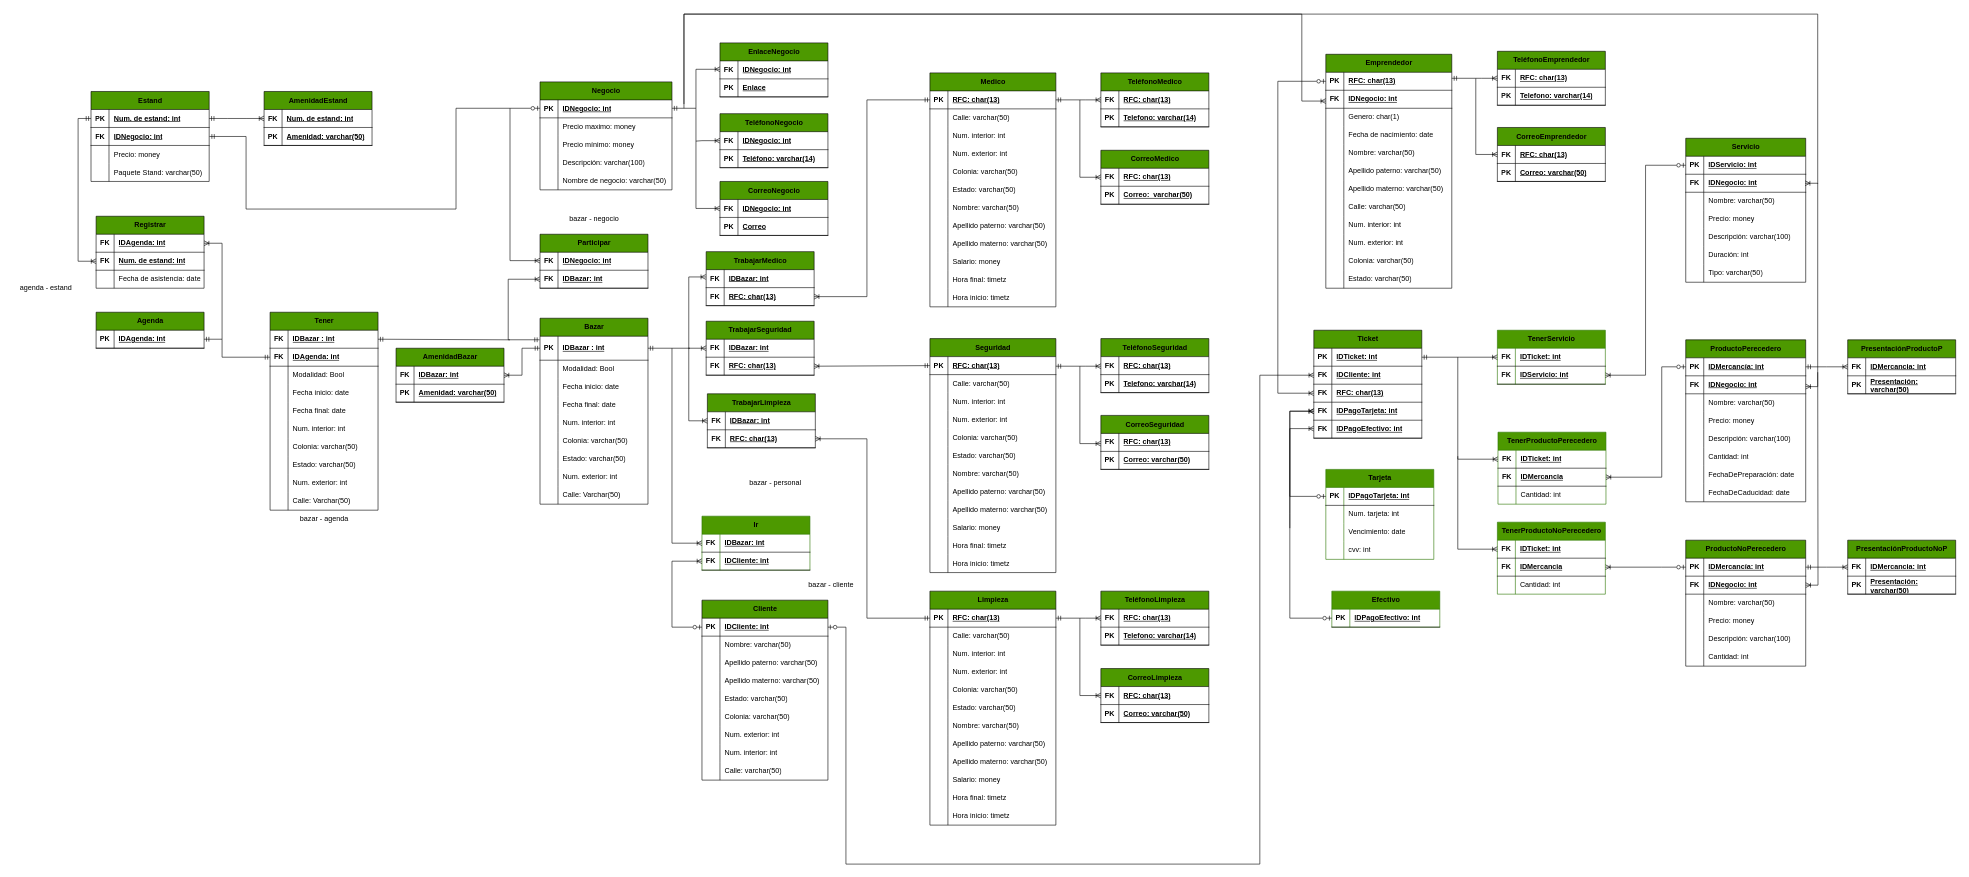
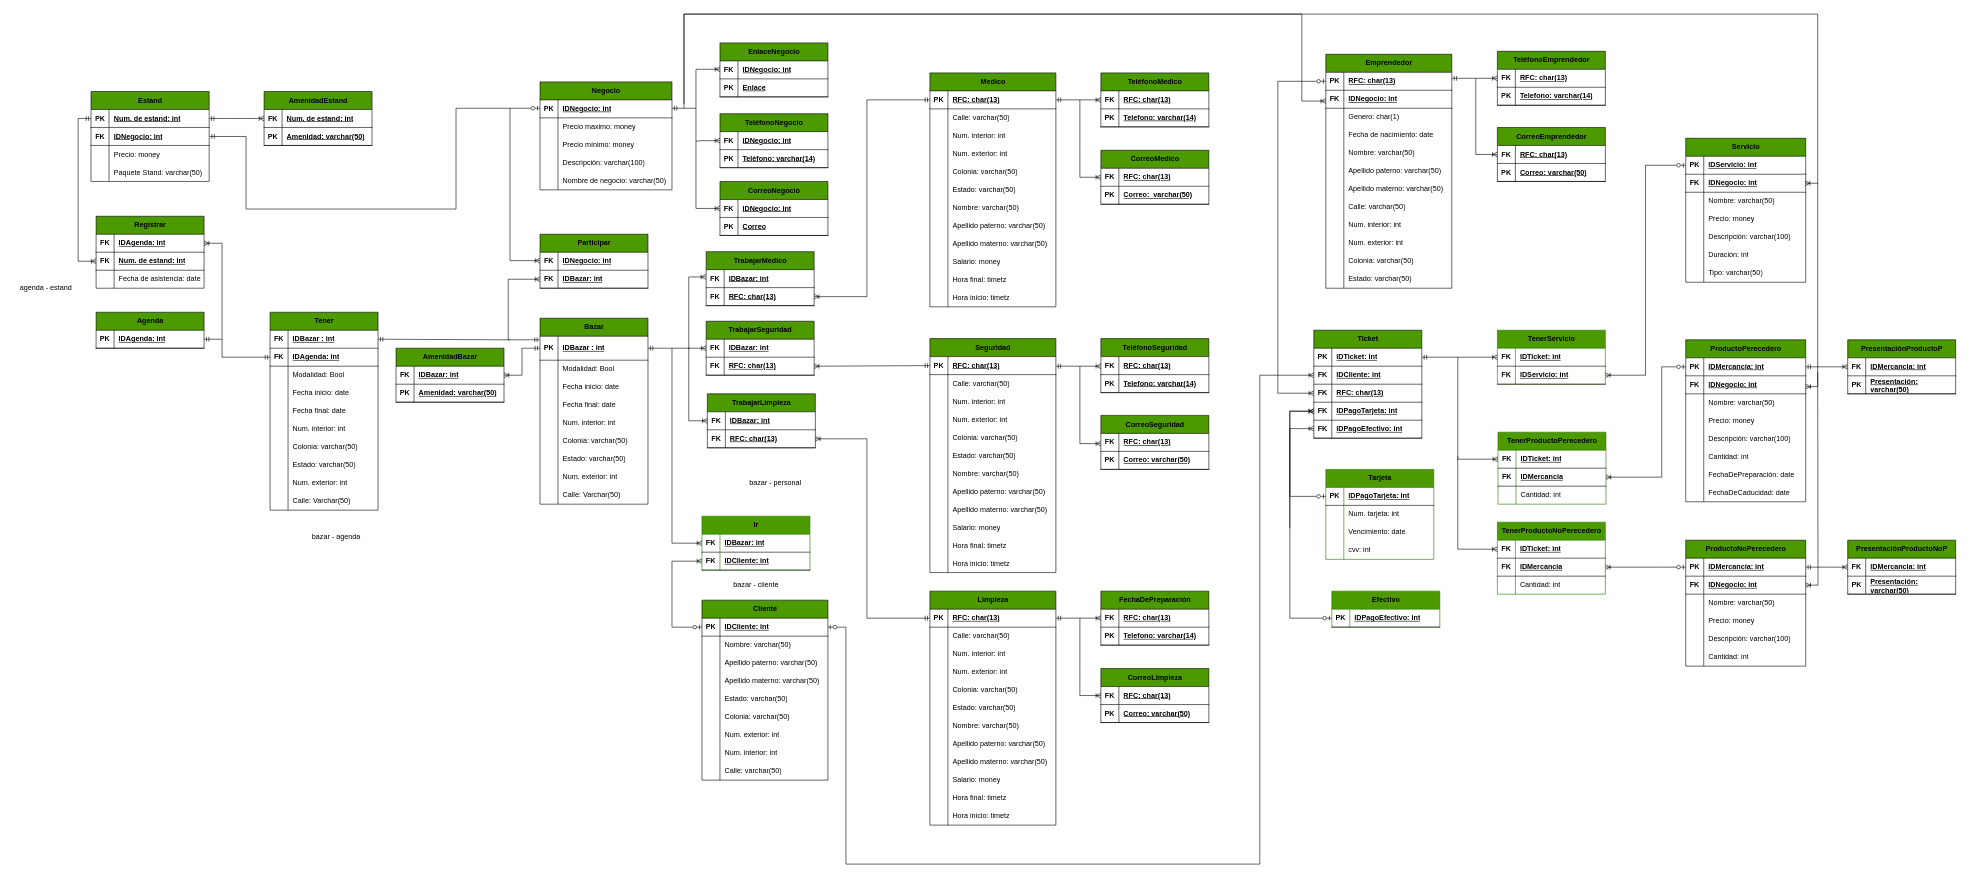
node "bazar - negocio": removed
node "bazar - agenda": moved (324, 519) -> (336, 537)
node "bazar - cliente": moved (831, 585) -> (756, 585)
node "TeléfonoLimpieza": label "TeléfonoLimpieza" -> "FechaDePreparación"
